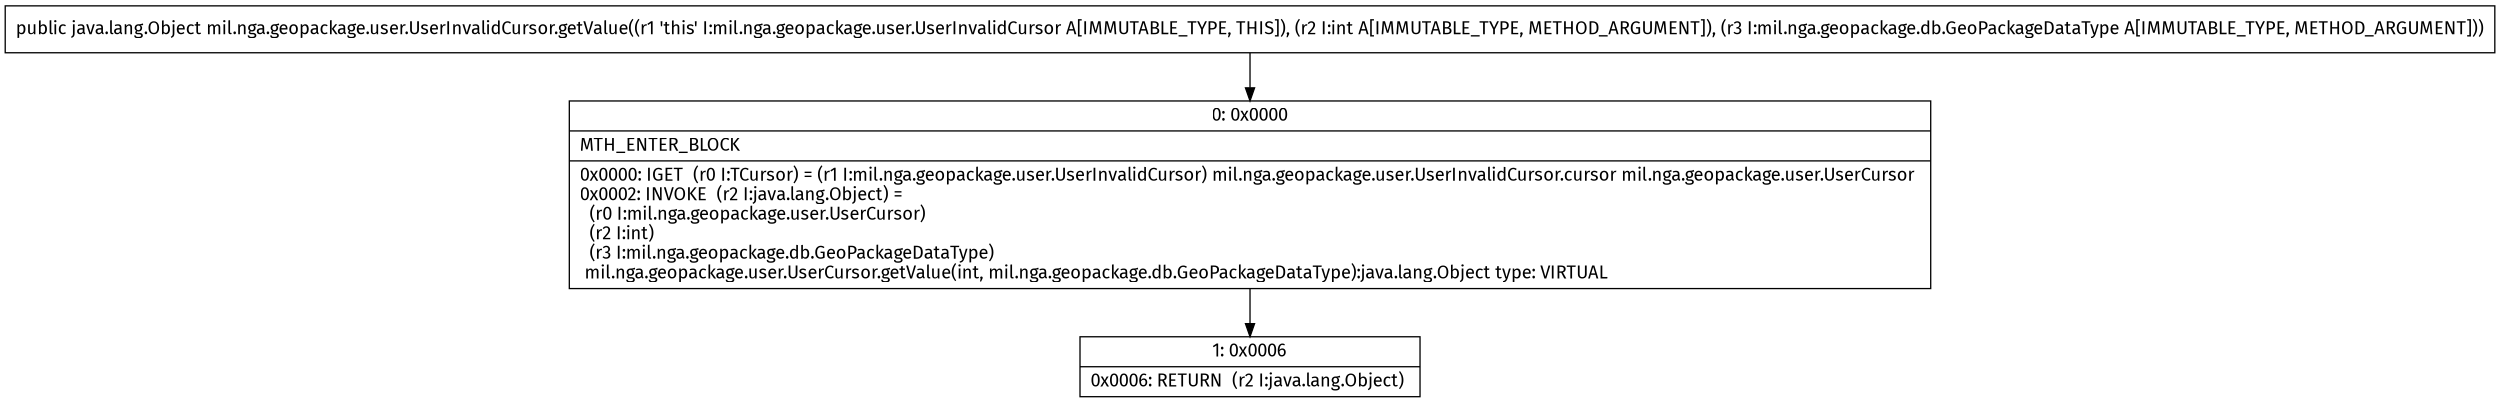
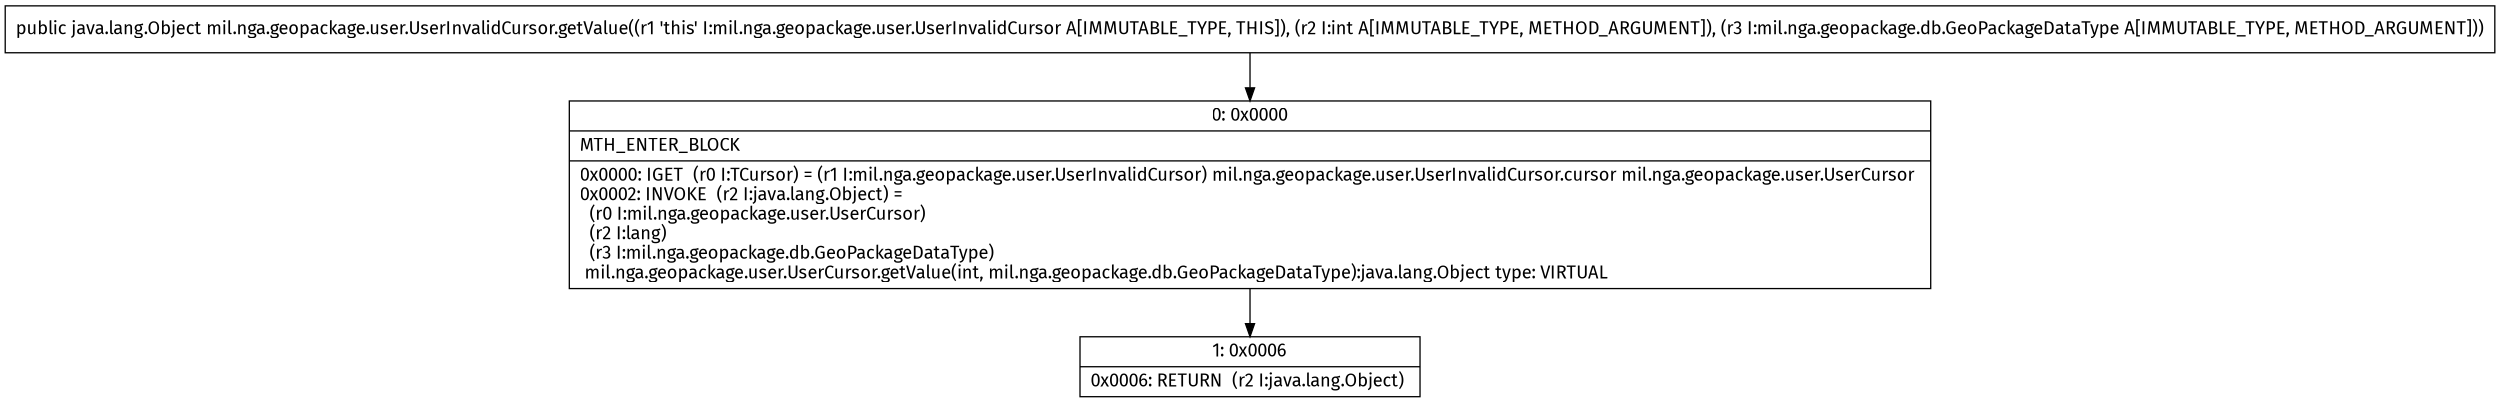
node "0: 0x0000": text "(r2 I:int)" -> "(r2 I:lang)"
